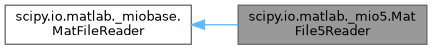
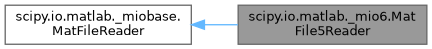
node "scipy.io.matlab._mio5.Mat File5Reader": label "scipy.io.matlab._mio5.Mat File5Reader" -> "scipy.io.matlab._mio6.Mat File5Reader"
